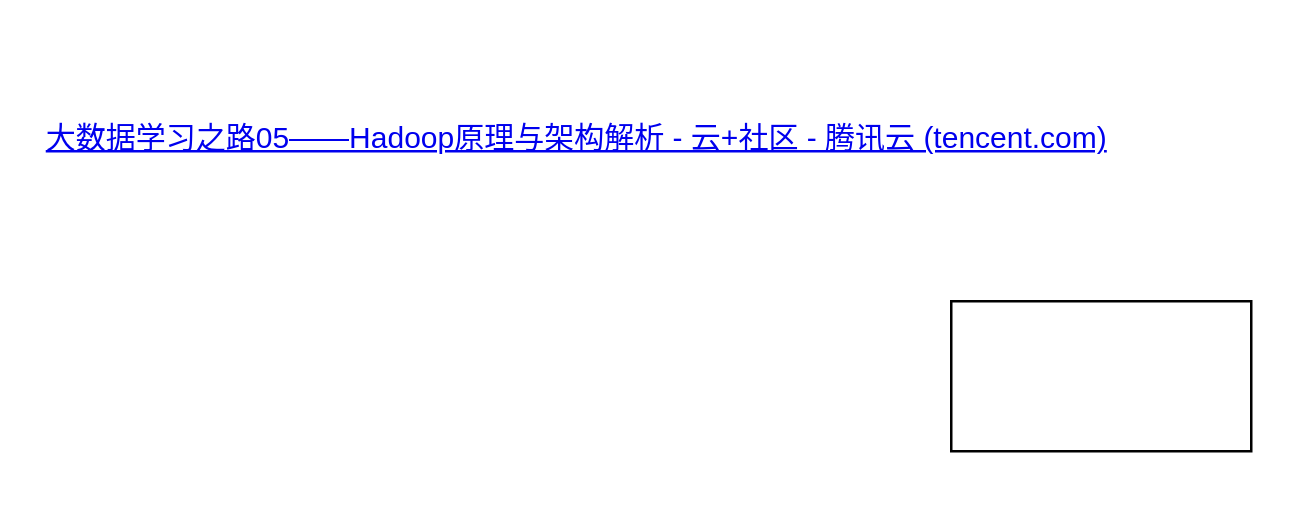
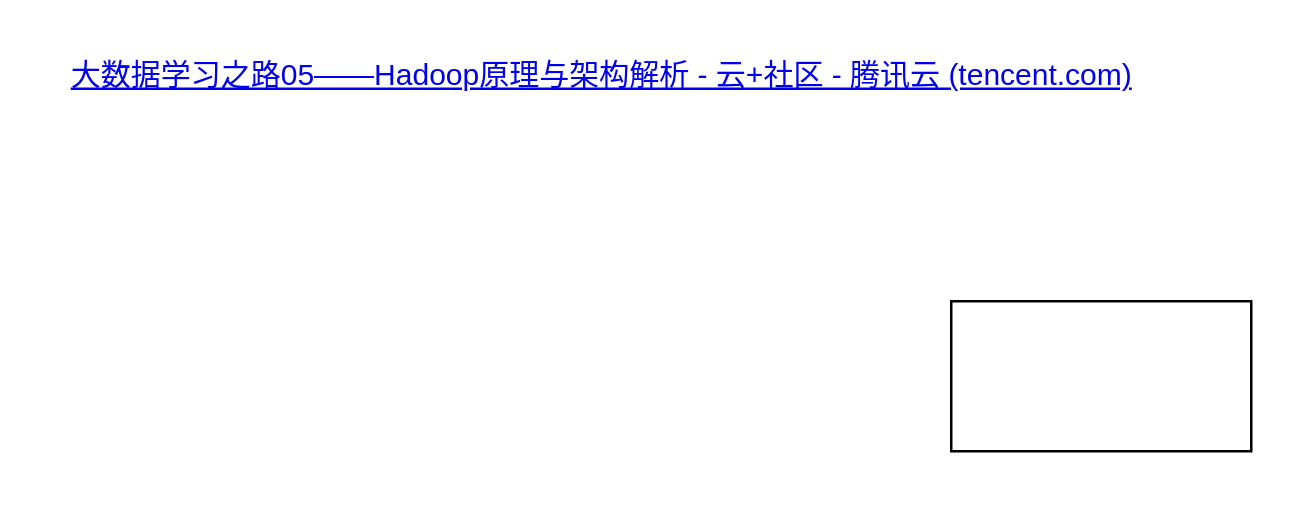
node "大数据学习之路05——Hadoop原理与架构解析 - 云+社区 - 腾讯云 (tencent.com)": moved (576, 139) -> (601, 76)
